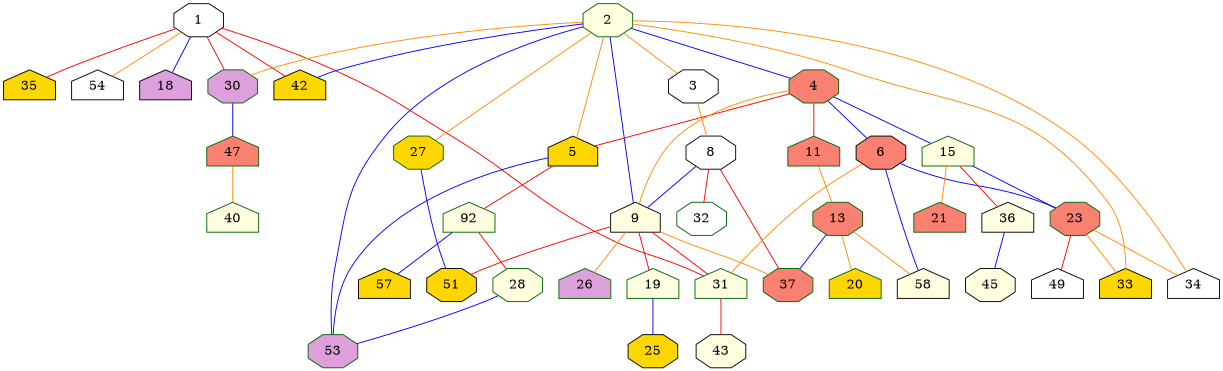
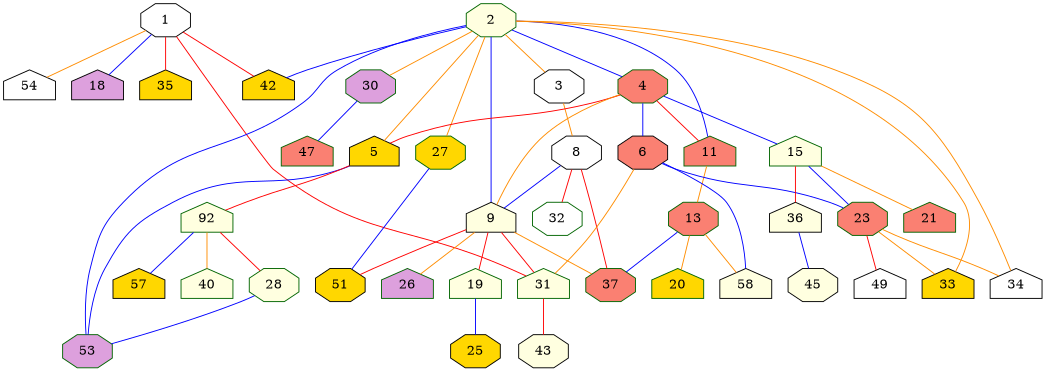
edge "2" -- "11": added
edge "1" -- "30": removed
edge "47" -- "40": now "92" -- "40"
